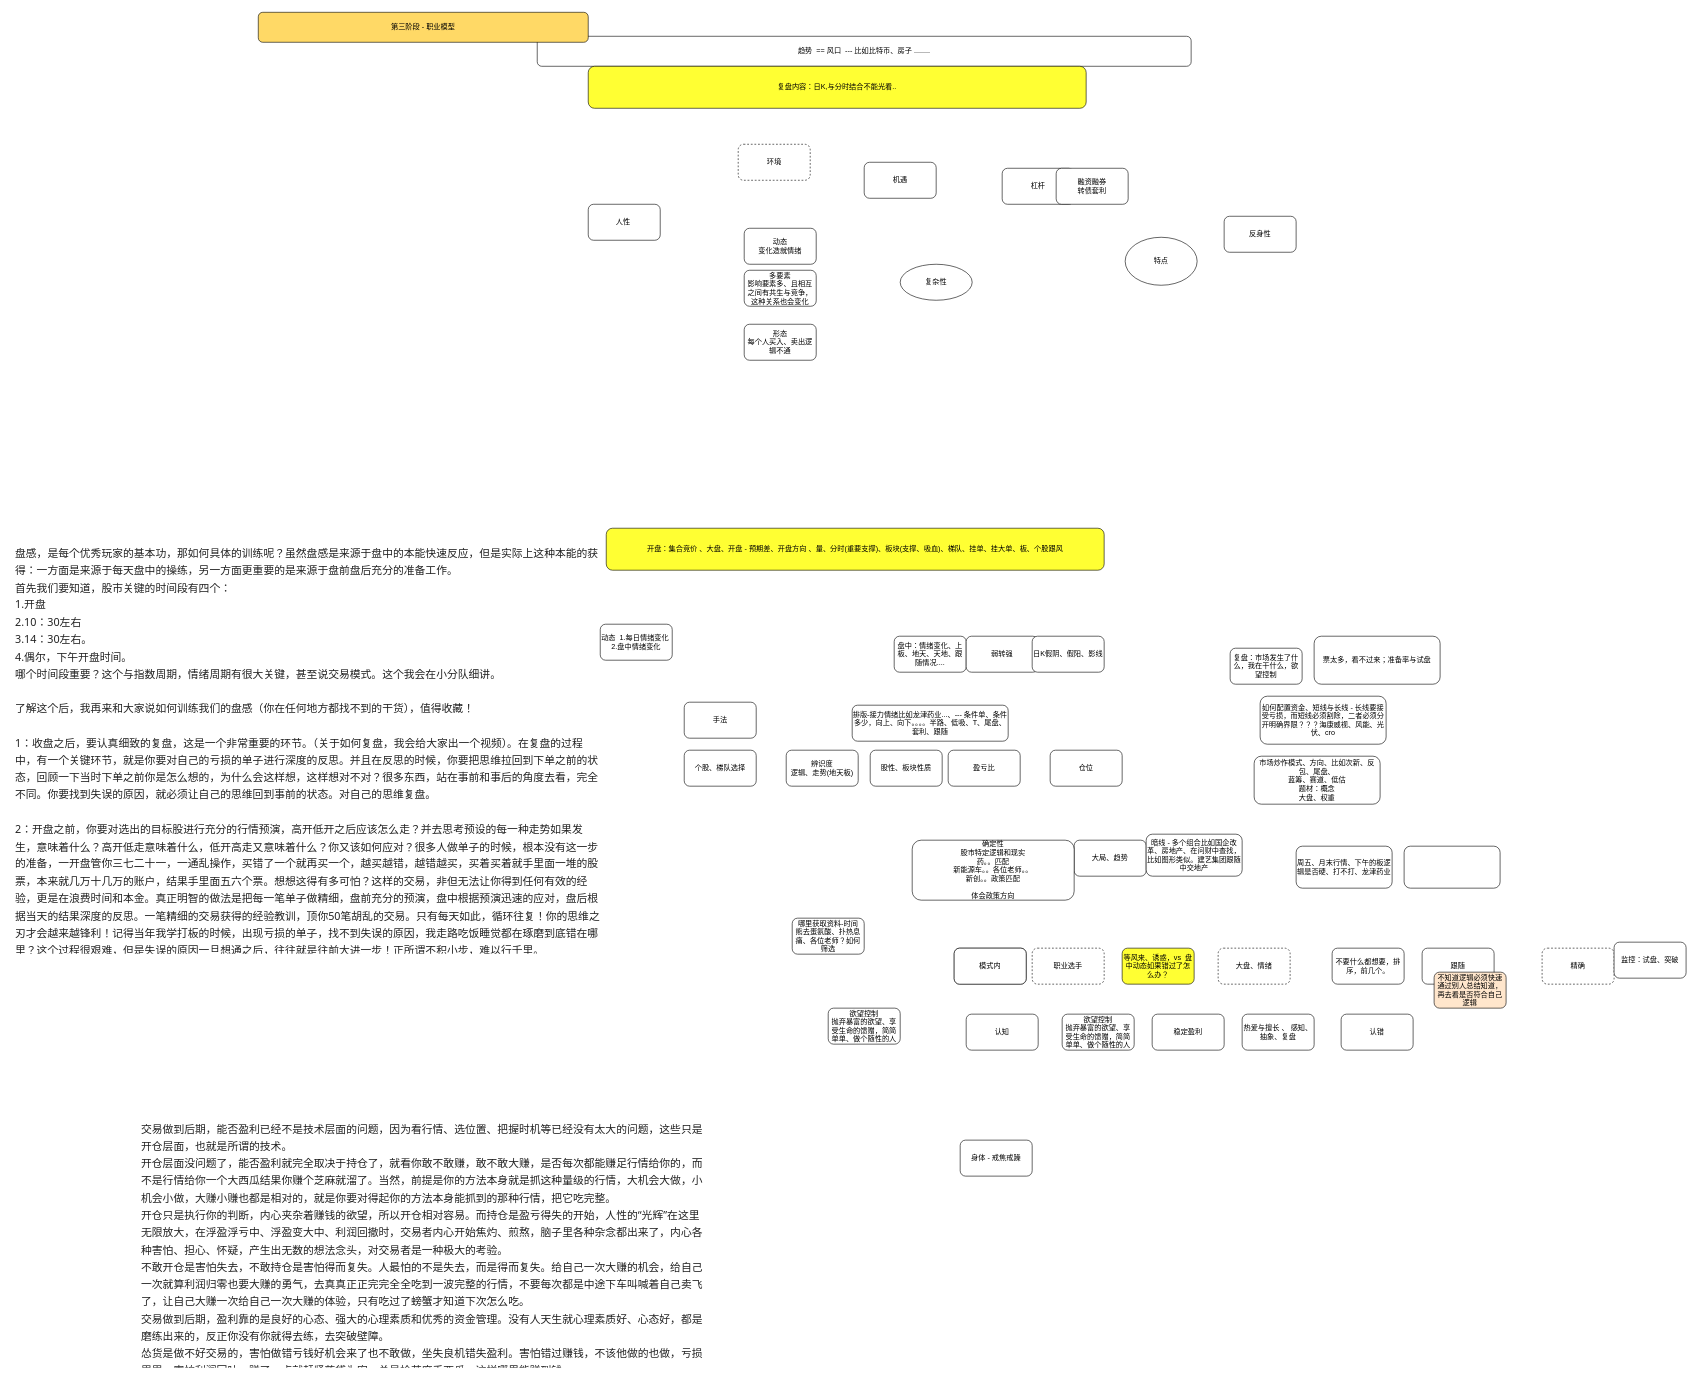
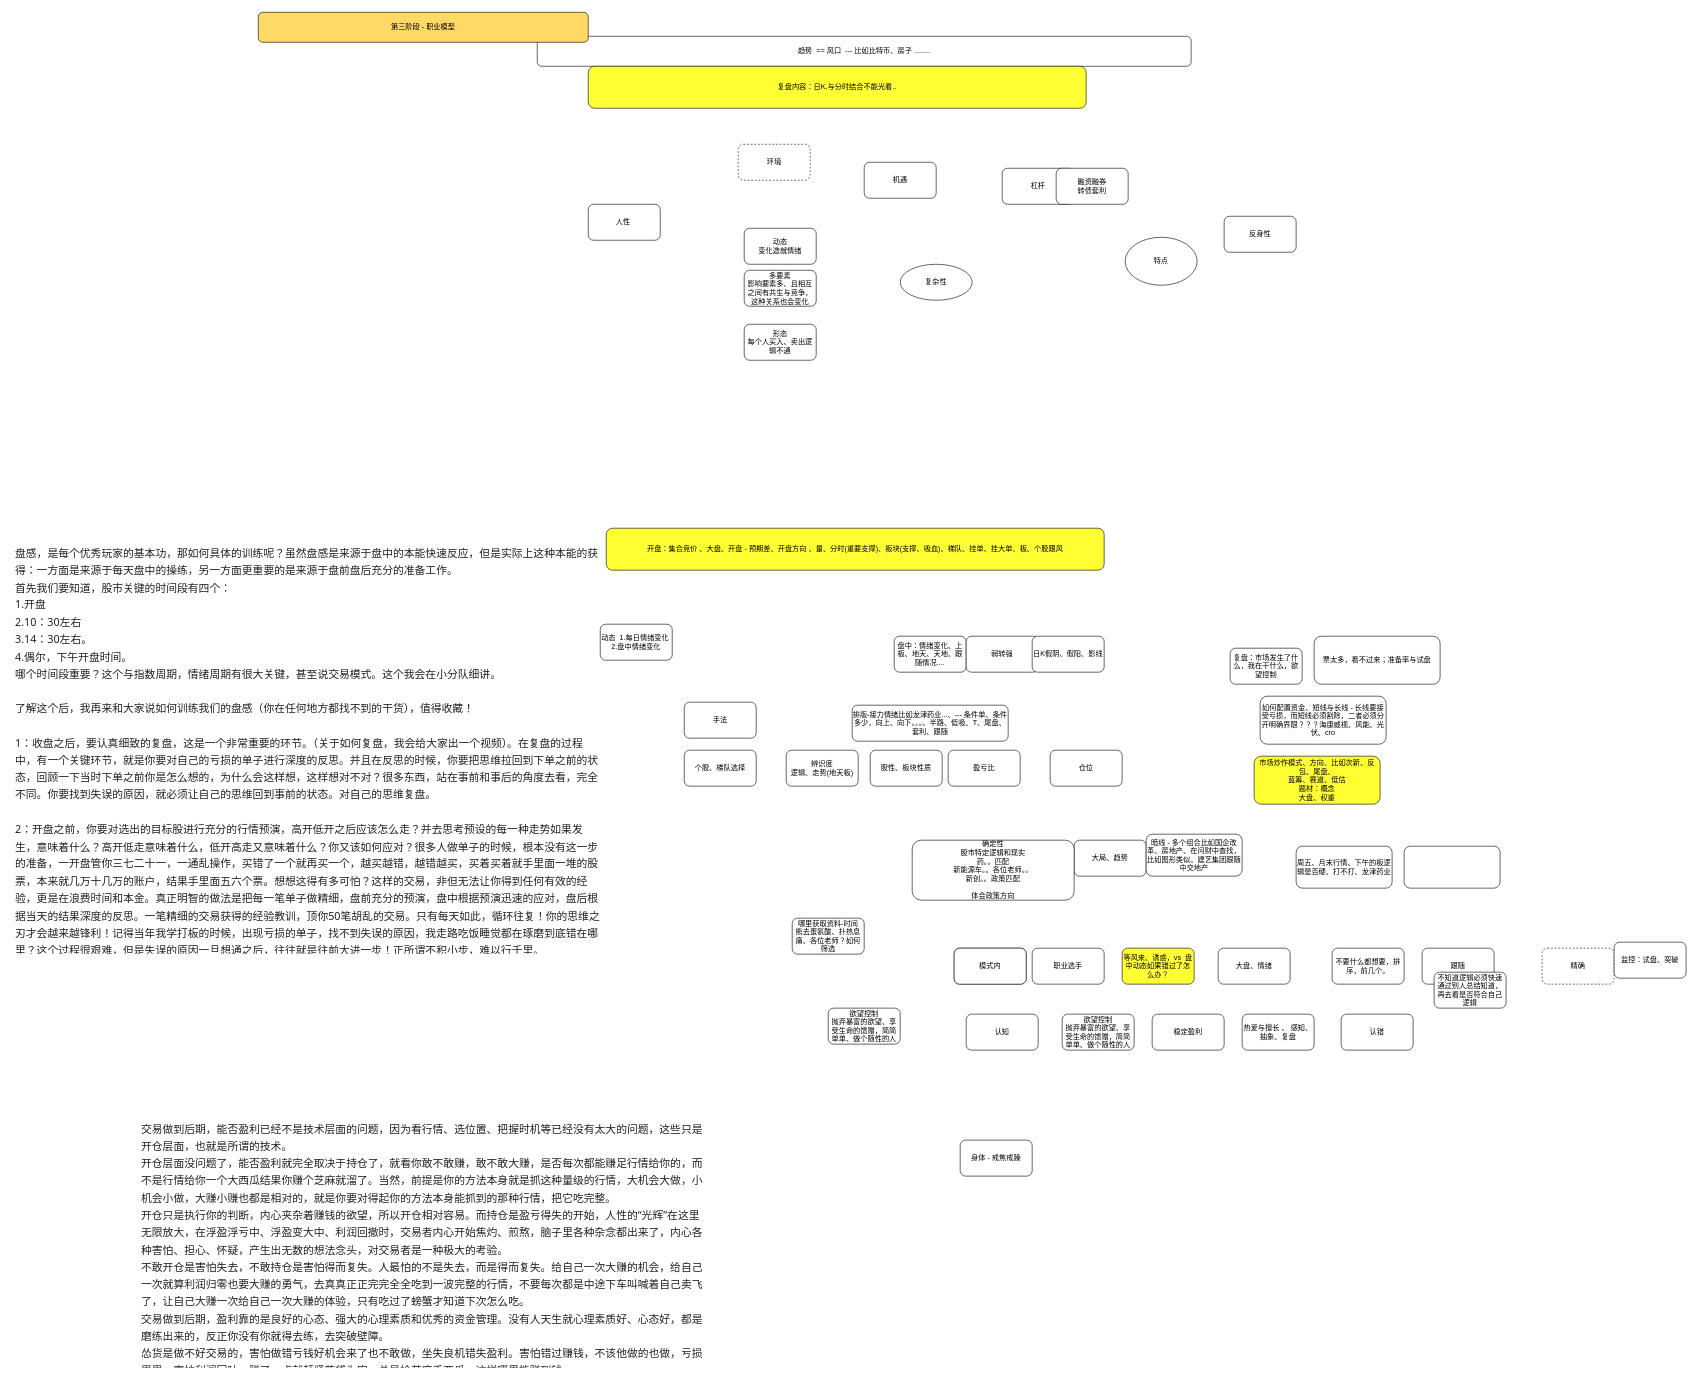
node "市场炒作模式、方向、比如次新、反包、尾盘、 蓝筹、赛道、低估 题材：概念 大盘、权重": fillcolor #ffffff -> #ffff33
node "职业选手": style dashed -> solid
node "大盘、情绪": style dashed -> solid
node "不知道逻辑必须快速通过别人总结知道，再去看是否符合自己逻辑": fillcolor #ffe6cc -> #ffffff
